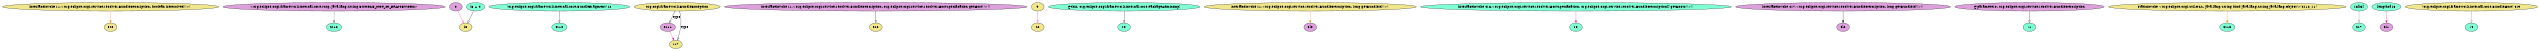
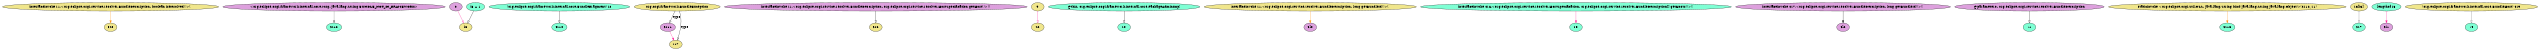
node "i3 + 4": label "i3 + 4" -> "i3 + 1"
node "r3[i3]": fillcolor aquamarine -> khaki
